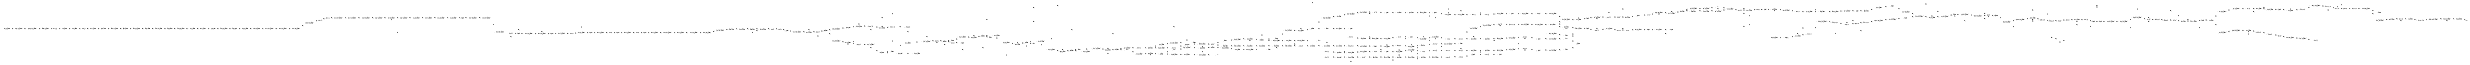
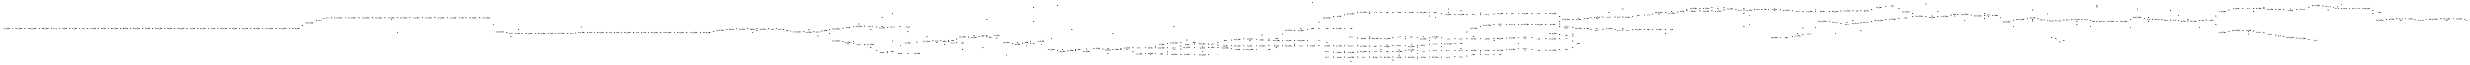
edge "ldur x12 , [ x29 , #- address ]" -> "ldr x1 , [ sp , # address ]": now "ldur x12 , [ x29 , #- address ]" -> "ldr x0 , [ x12 ]"
